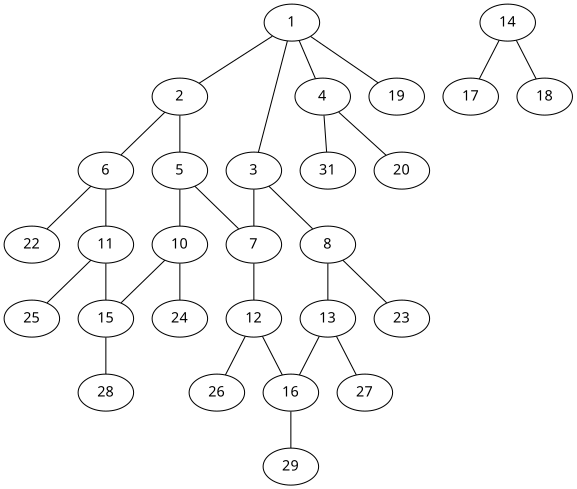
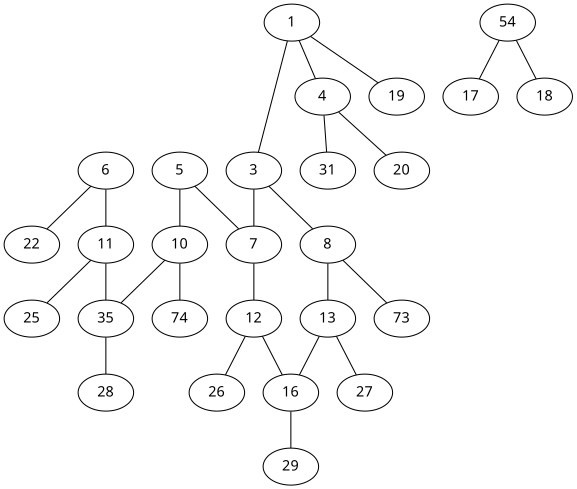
node "14": label "14" -> "54"
node "2": removed
node "15": label "15" -> "35"
node "24": label "24" -> "74"
node "23": label "23" -> "73"
